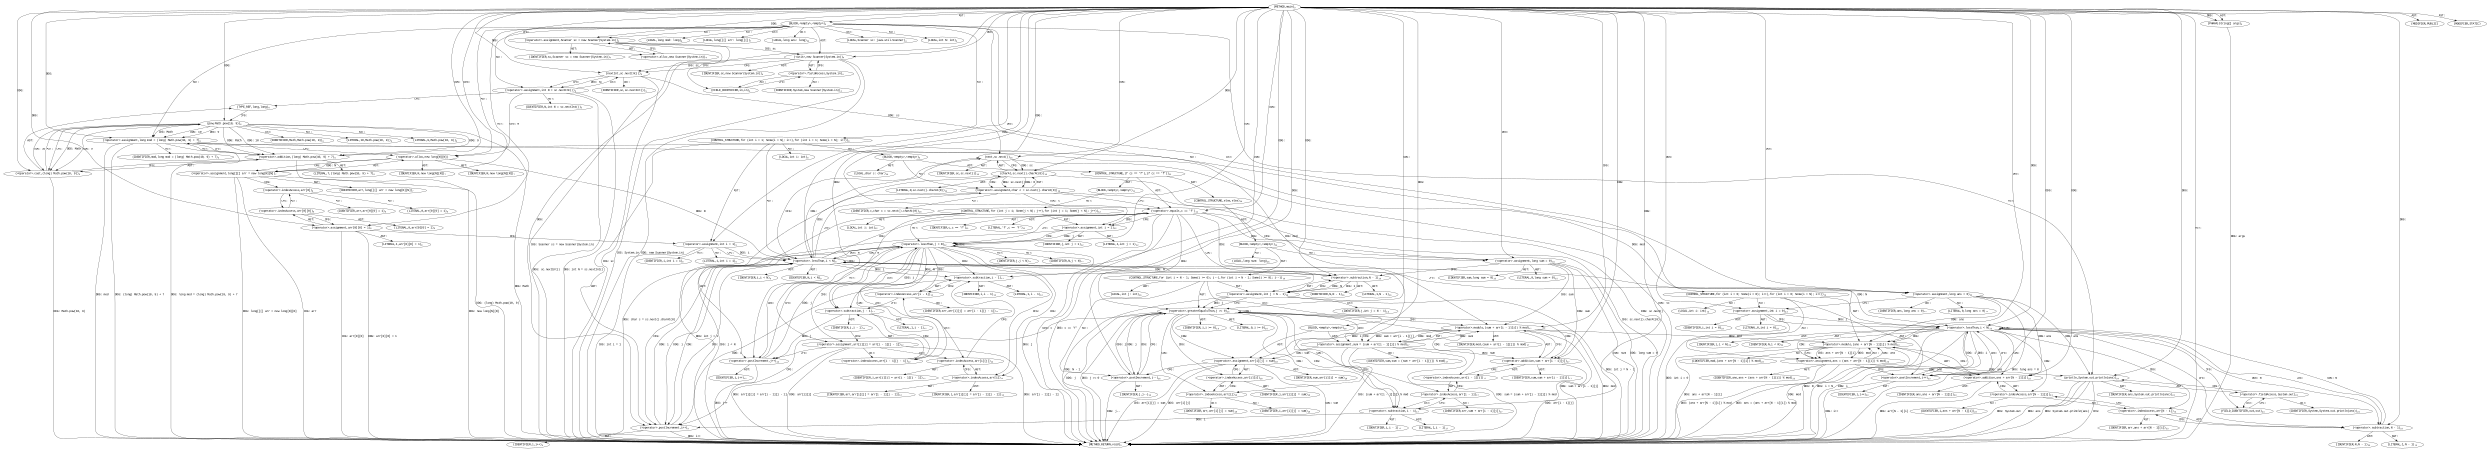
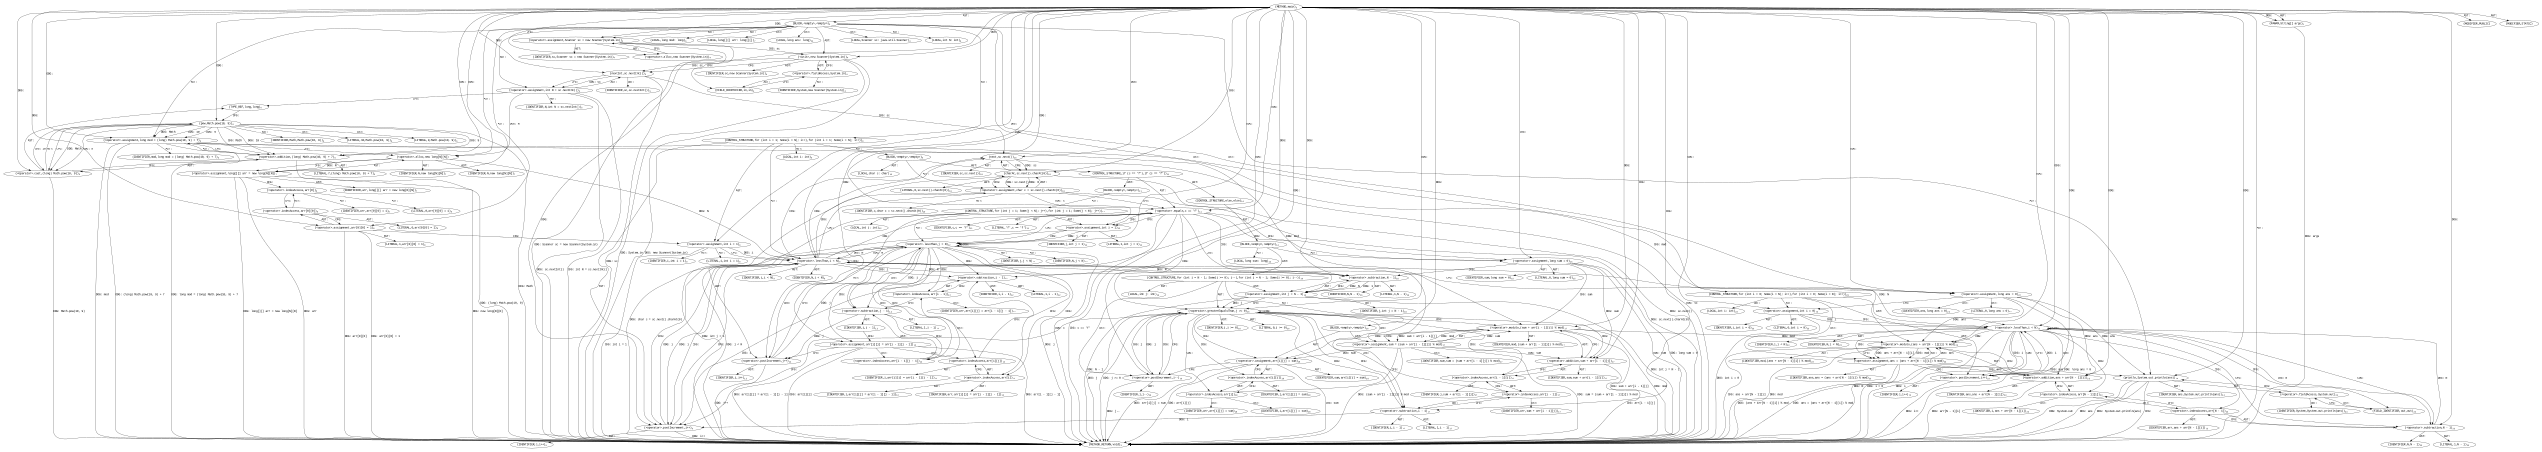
node "(IDENTIFIER,j,sum + arr[i - 1][j])": added
